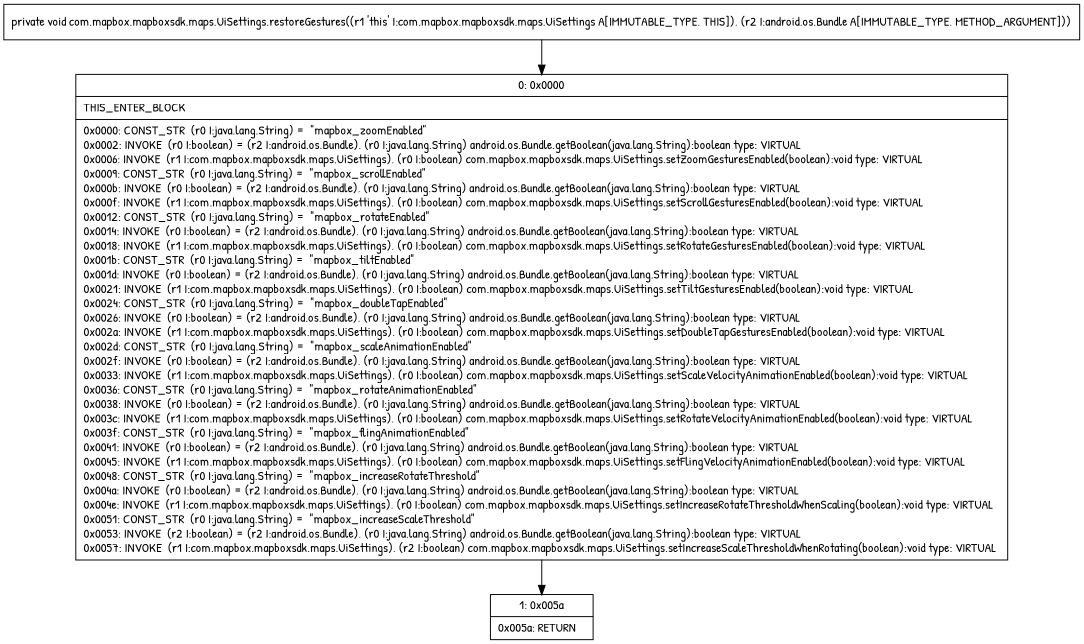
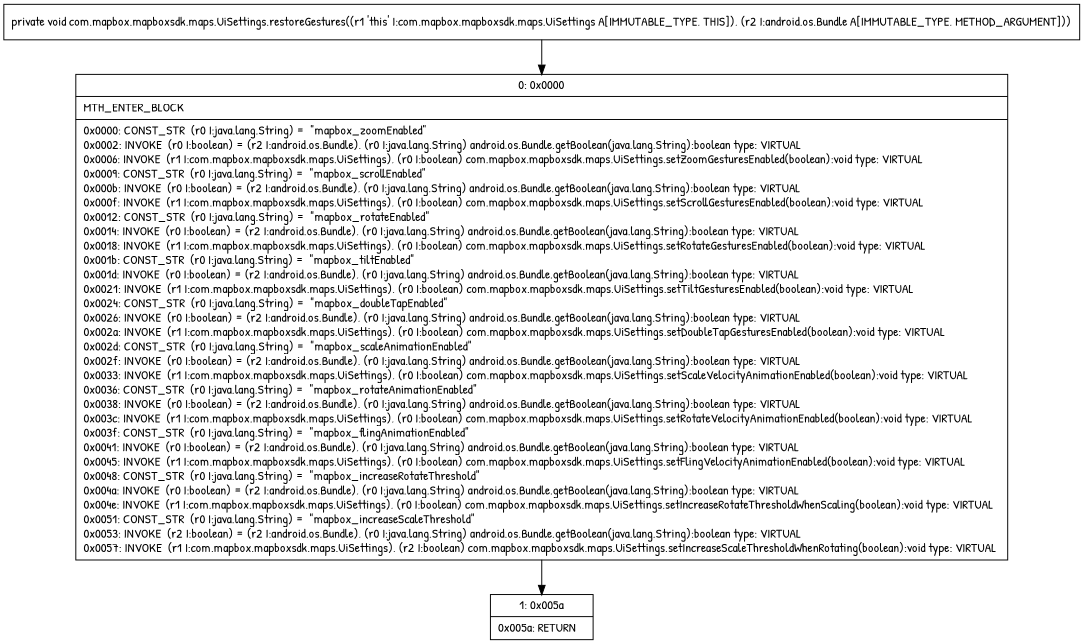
node "0: 0x0000": text "THIS_ENTER_BLOCK" -> "MTH_ENTER_BLOCK"
